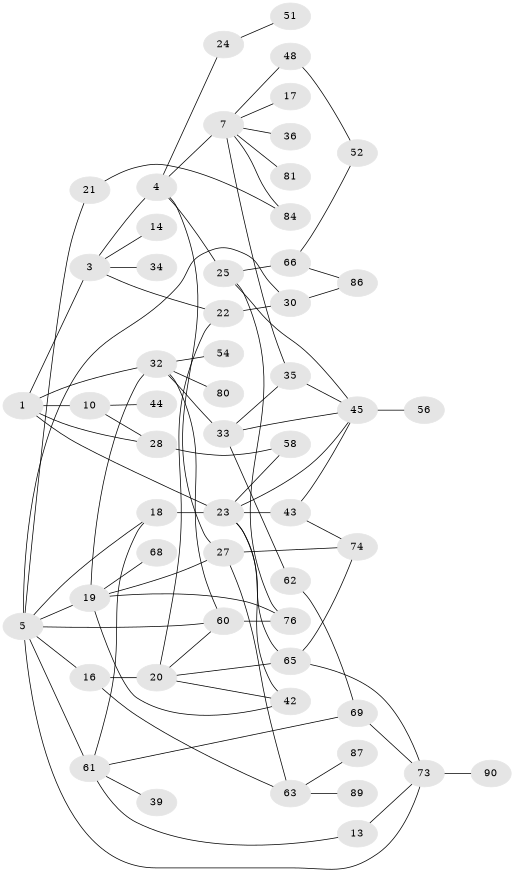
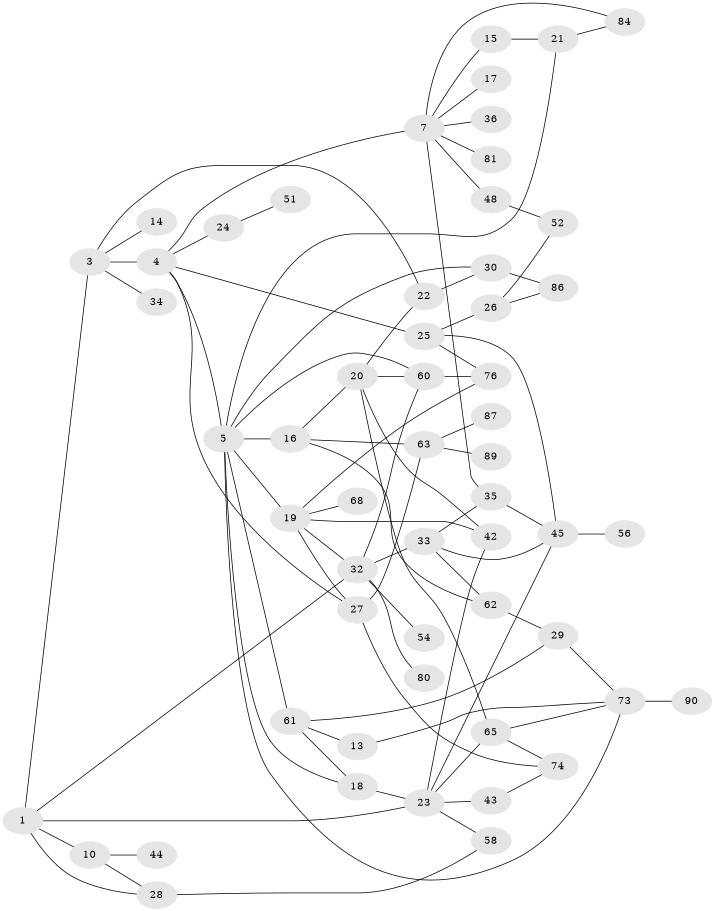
node "15": added
node "66": label "66" -> "26"
edge "4" -- "5": added
edge "45" -- "43": removed
edge "16" -- "62": added
node "69": label "69" -> "29"
node "39": removed
